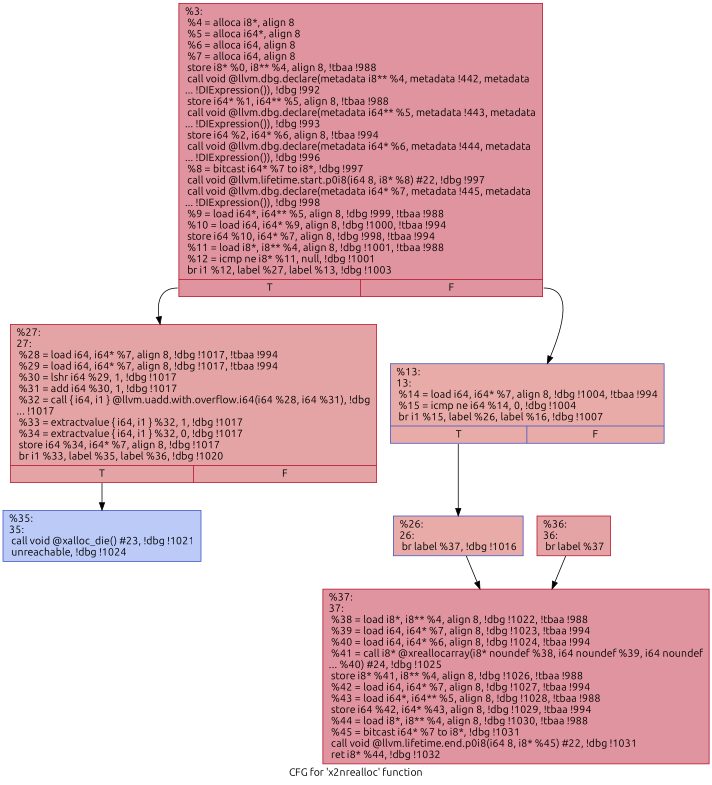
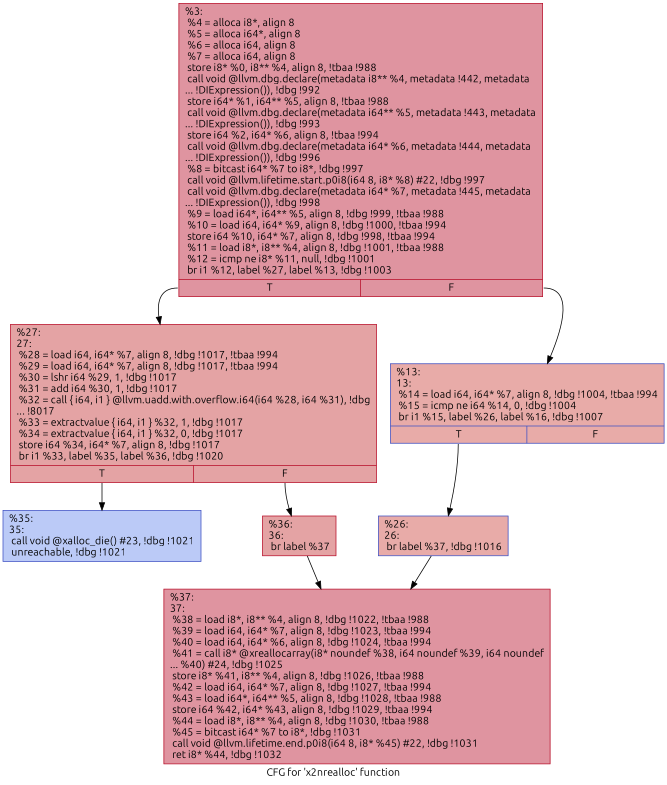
node "%27:": text "... !1017" -> "... !8017"
edge "%27:" -> "%36:": added
node "%35:": text "unreachable, !dbg !1024" -> "unreachable, !dbg !1021"
